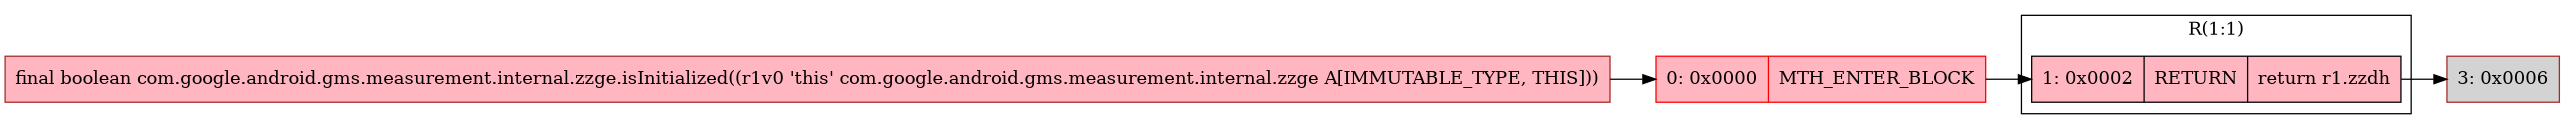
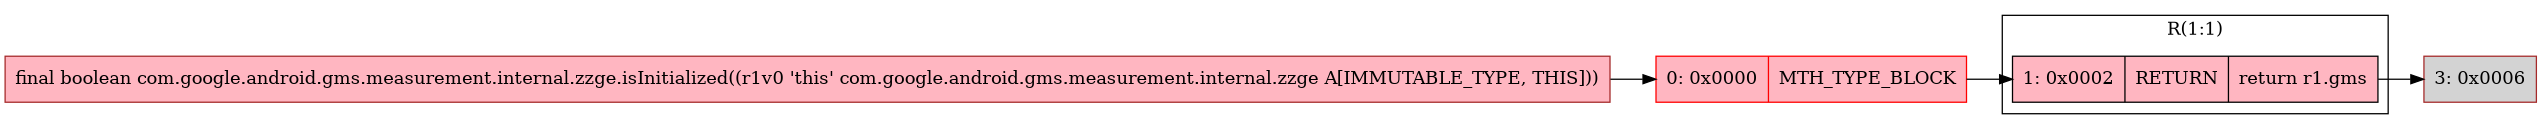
node "0: 0x0000": text "MTH_ENTER_BLOCK" -> "MTH_TYPE_BLOCK"
node "1: 0x0002": text "return r1.zzdh" -> "return r1.gms"
